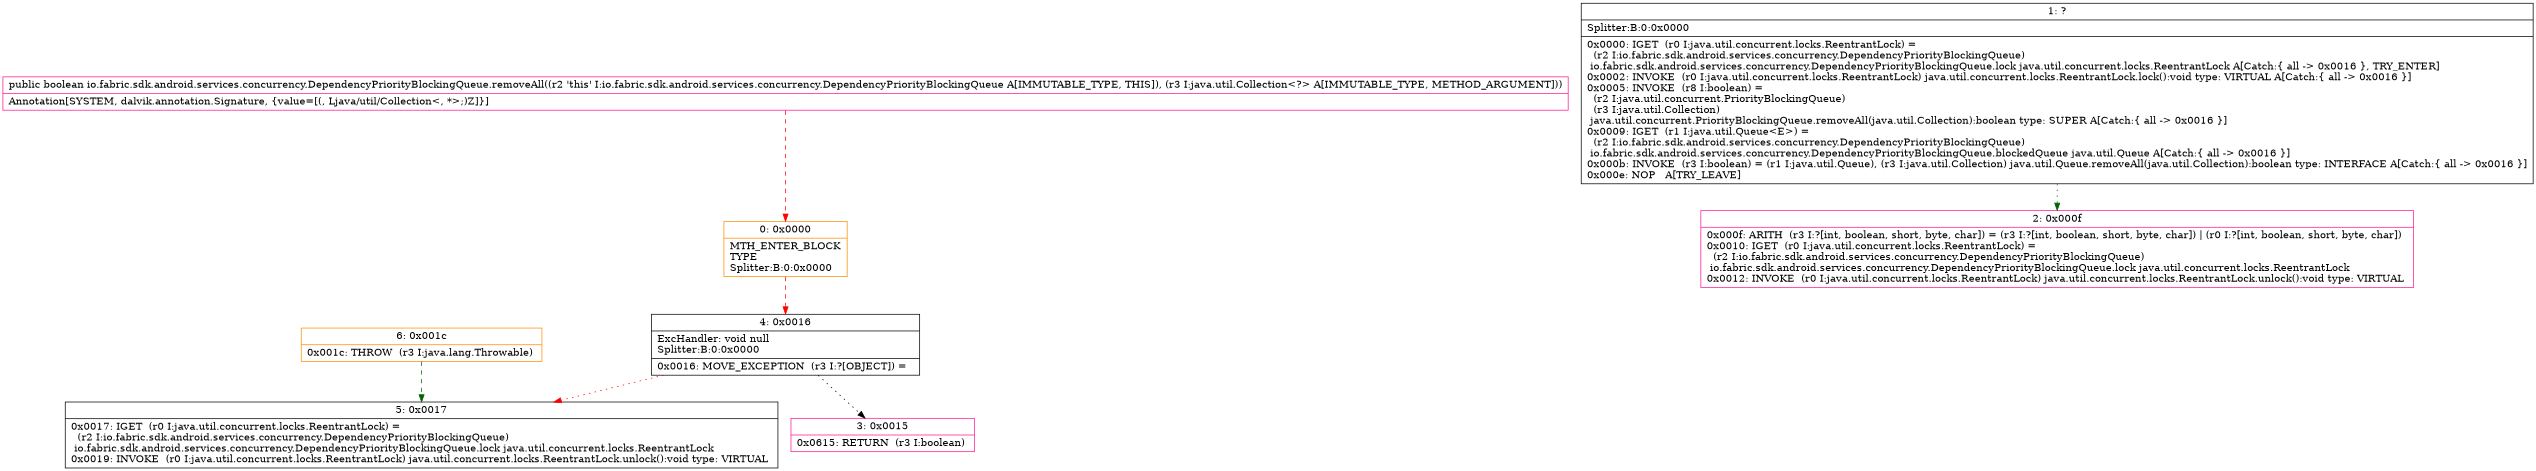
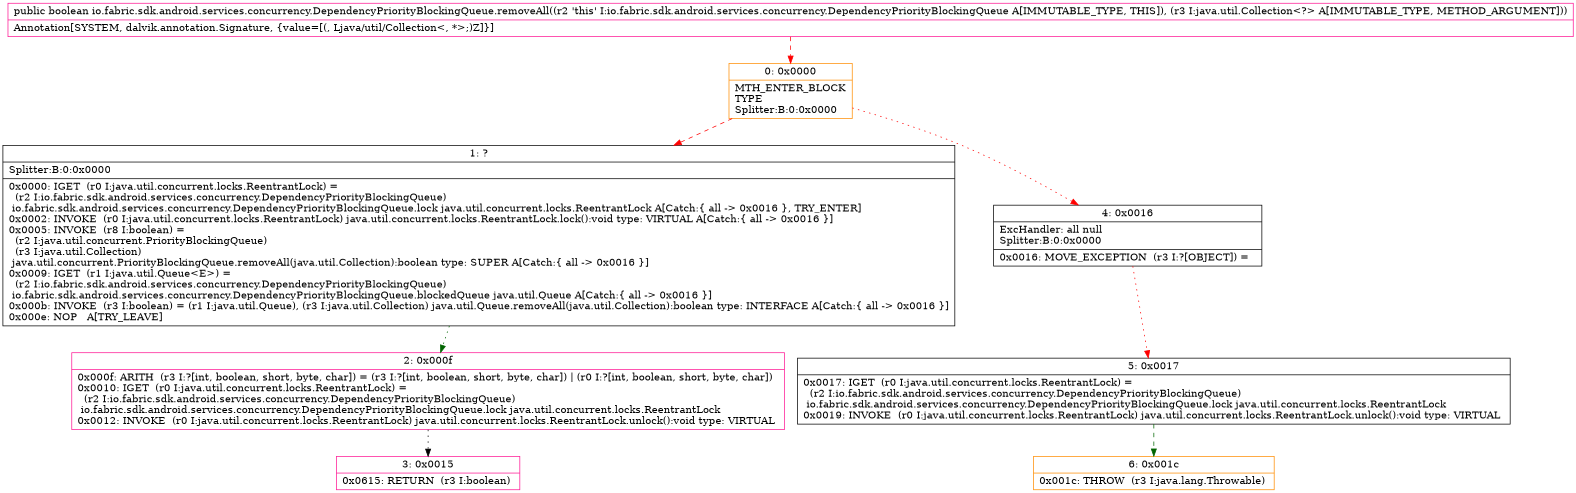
edge "0: 0x0000" -> "1: ?": added
edge "0: 0x0000" -> "4: 0x0016": style dashed -> dotted
node "4: 0x0016": text "ExcHandler: void null" -> "ExcHandler: all null"
edge "6: 0x001c" -> "5: 0x0017": reversed
edge "4: 0x0016" -> "3: 0x0015": now "2: 0x000f" -> "3: 0x0015"
